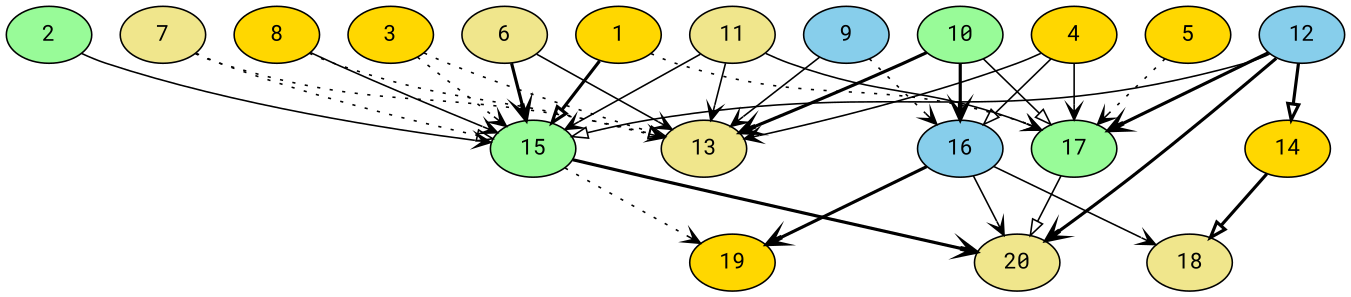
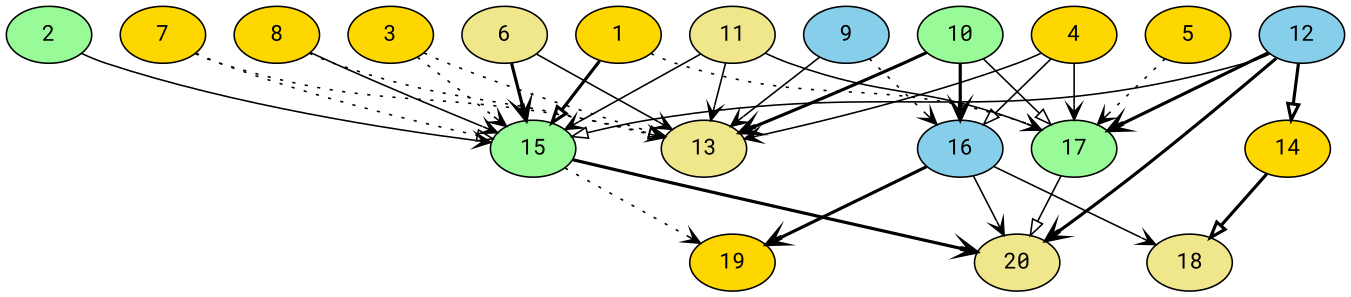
node "7": fillcolor khaki -> gold
